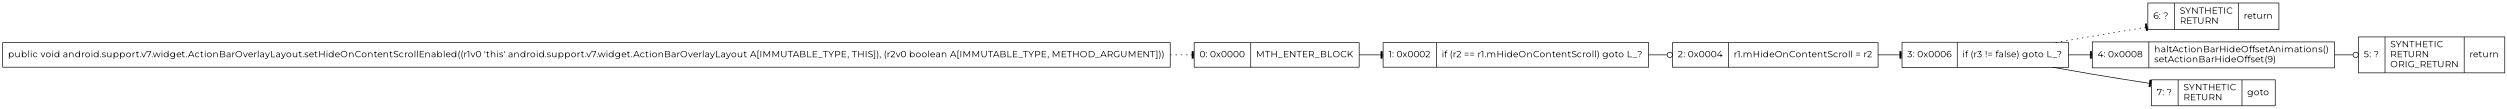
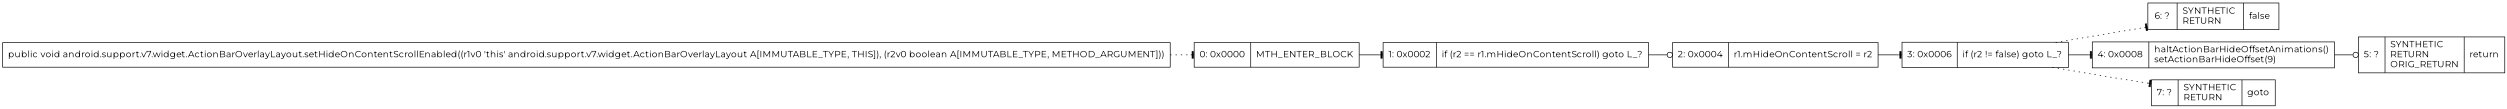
node "6: ?": text "return" -> "false"
node "3: 0x0006": text "if (r3 != false) goto L_?" -> "if (r2 != false) goto L_?"
edge "3: 0x0006" -> "7: ?": style solid -> dotted
